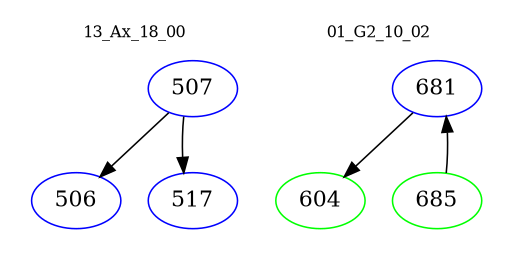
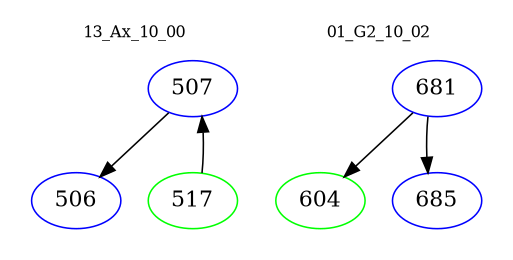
cluster "13_Ax_18_00": label "13_Ax_18_00" -> "13_Ax_10_00"
edge "507" -> "517": reversed
edge "685" -> "681": reversed
node "517": color blue -> green
node "685": color green -> blue
